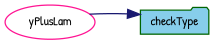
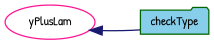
edge "yPlusLam" -> "checkType": reversed
